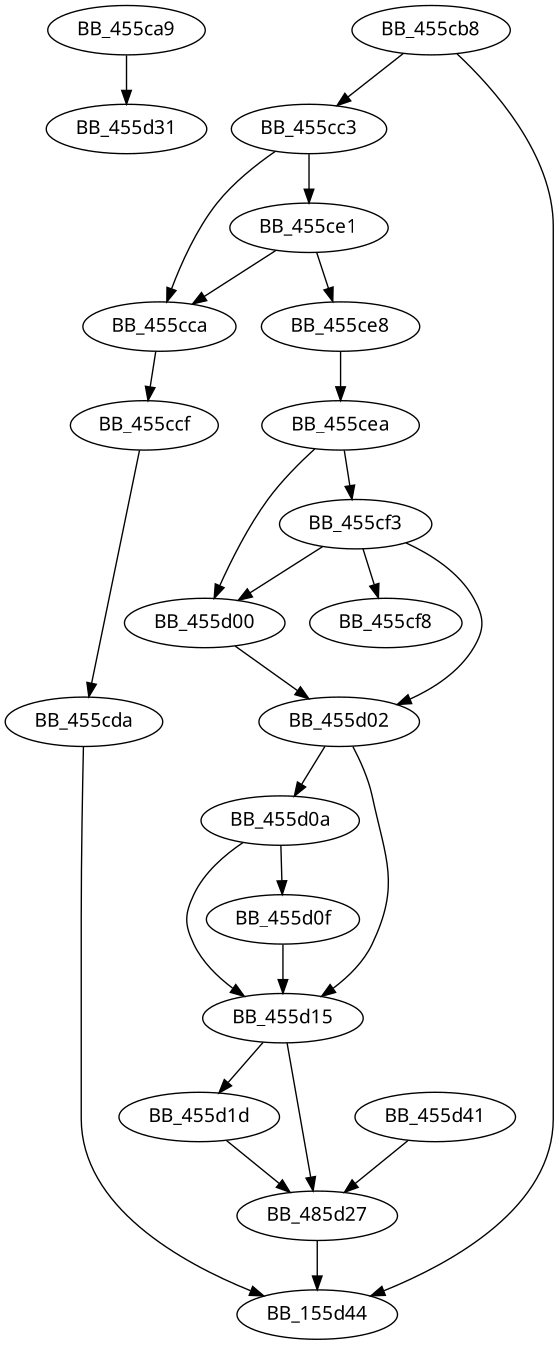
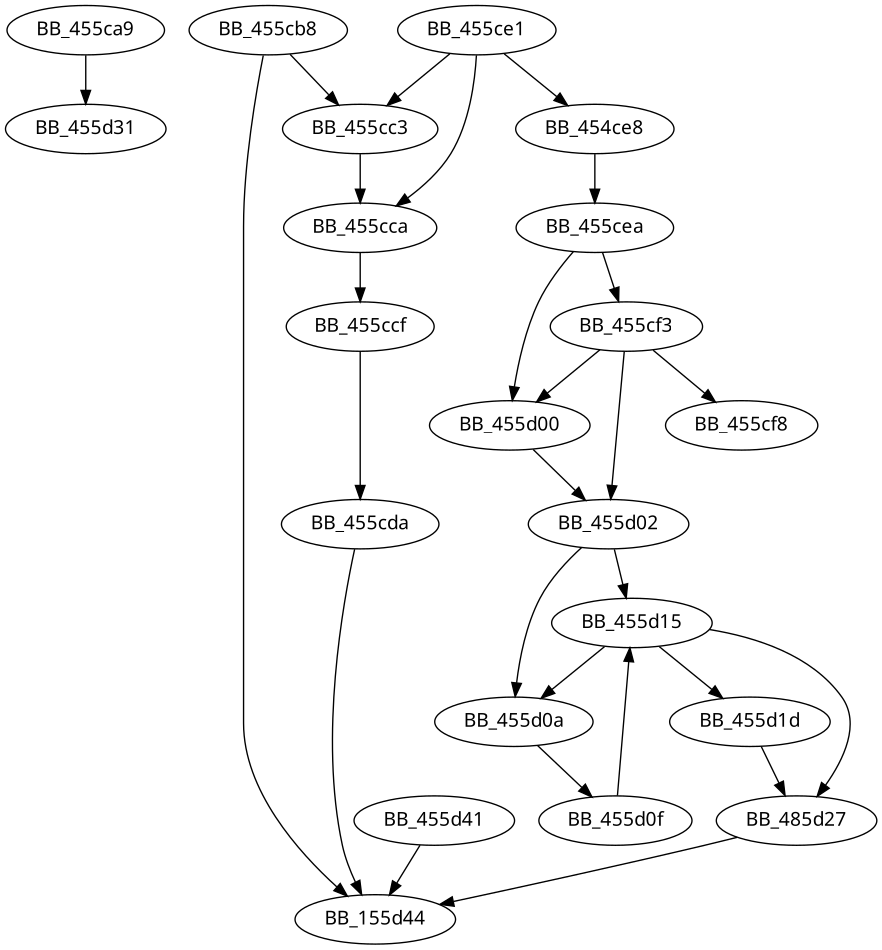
edge "BB_455cc3" -> "BB_455ce1": reversed
node "BB_455ce8": label "BB_455ce8" -> "BB_454ce8"
edge "BB_455d0a" -> "BB_455d15": reversed
edge "BB_455d41" -> "BB_485d27": now "BB_455d41" -> "BB_155d44"
